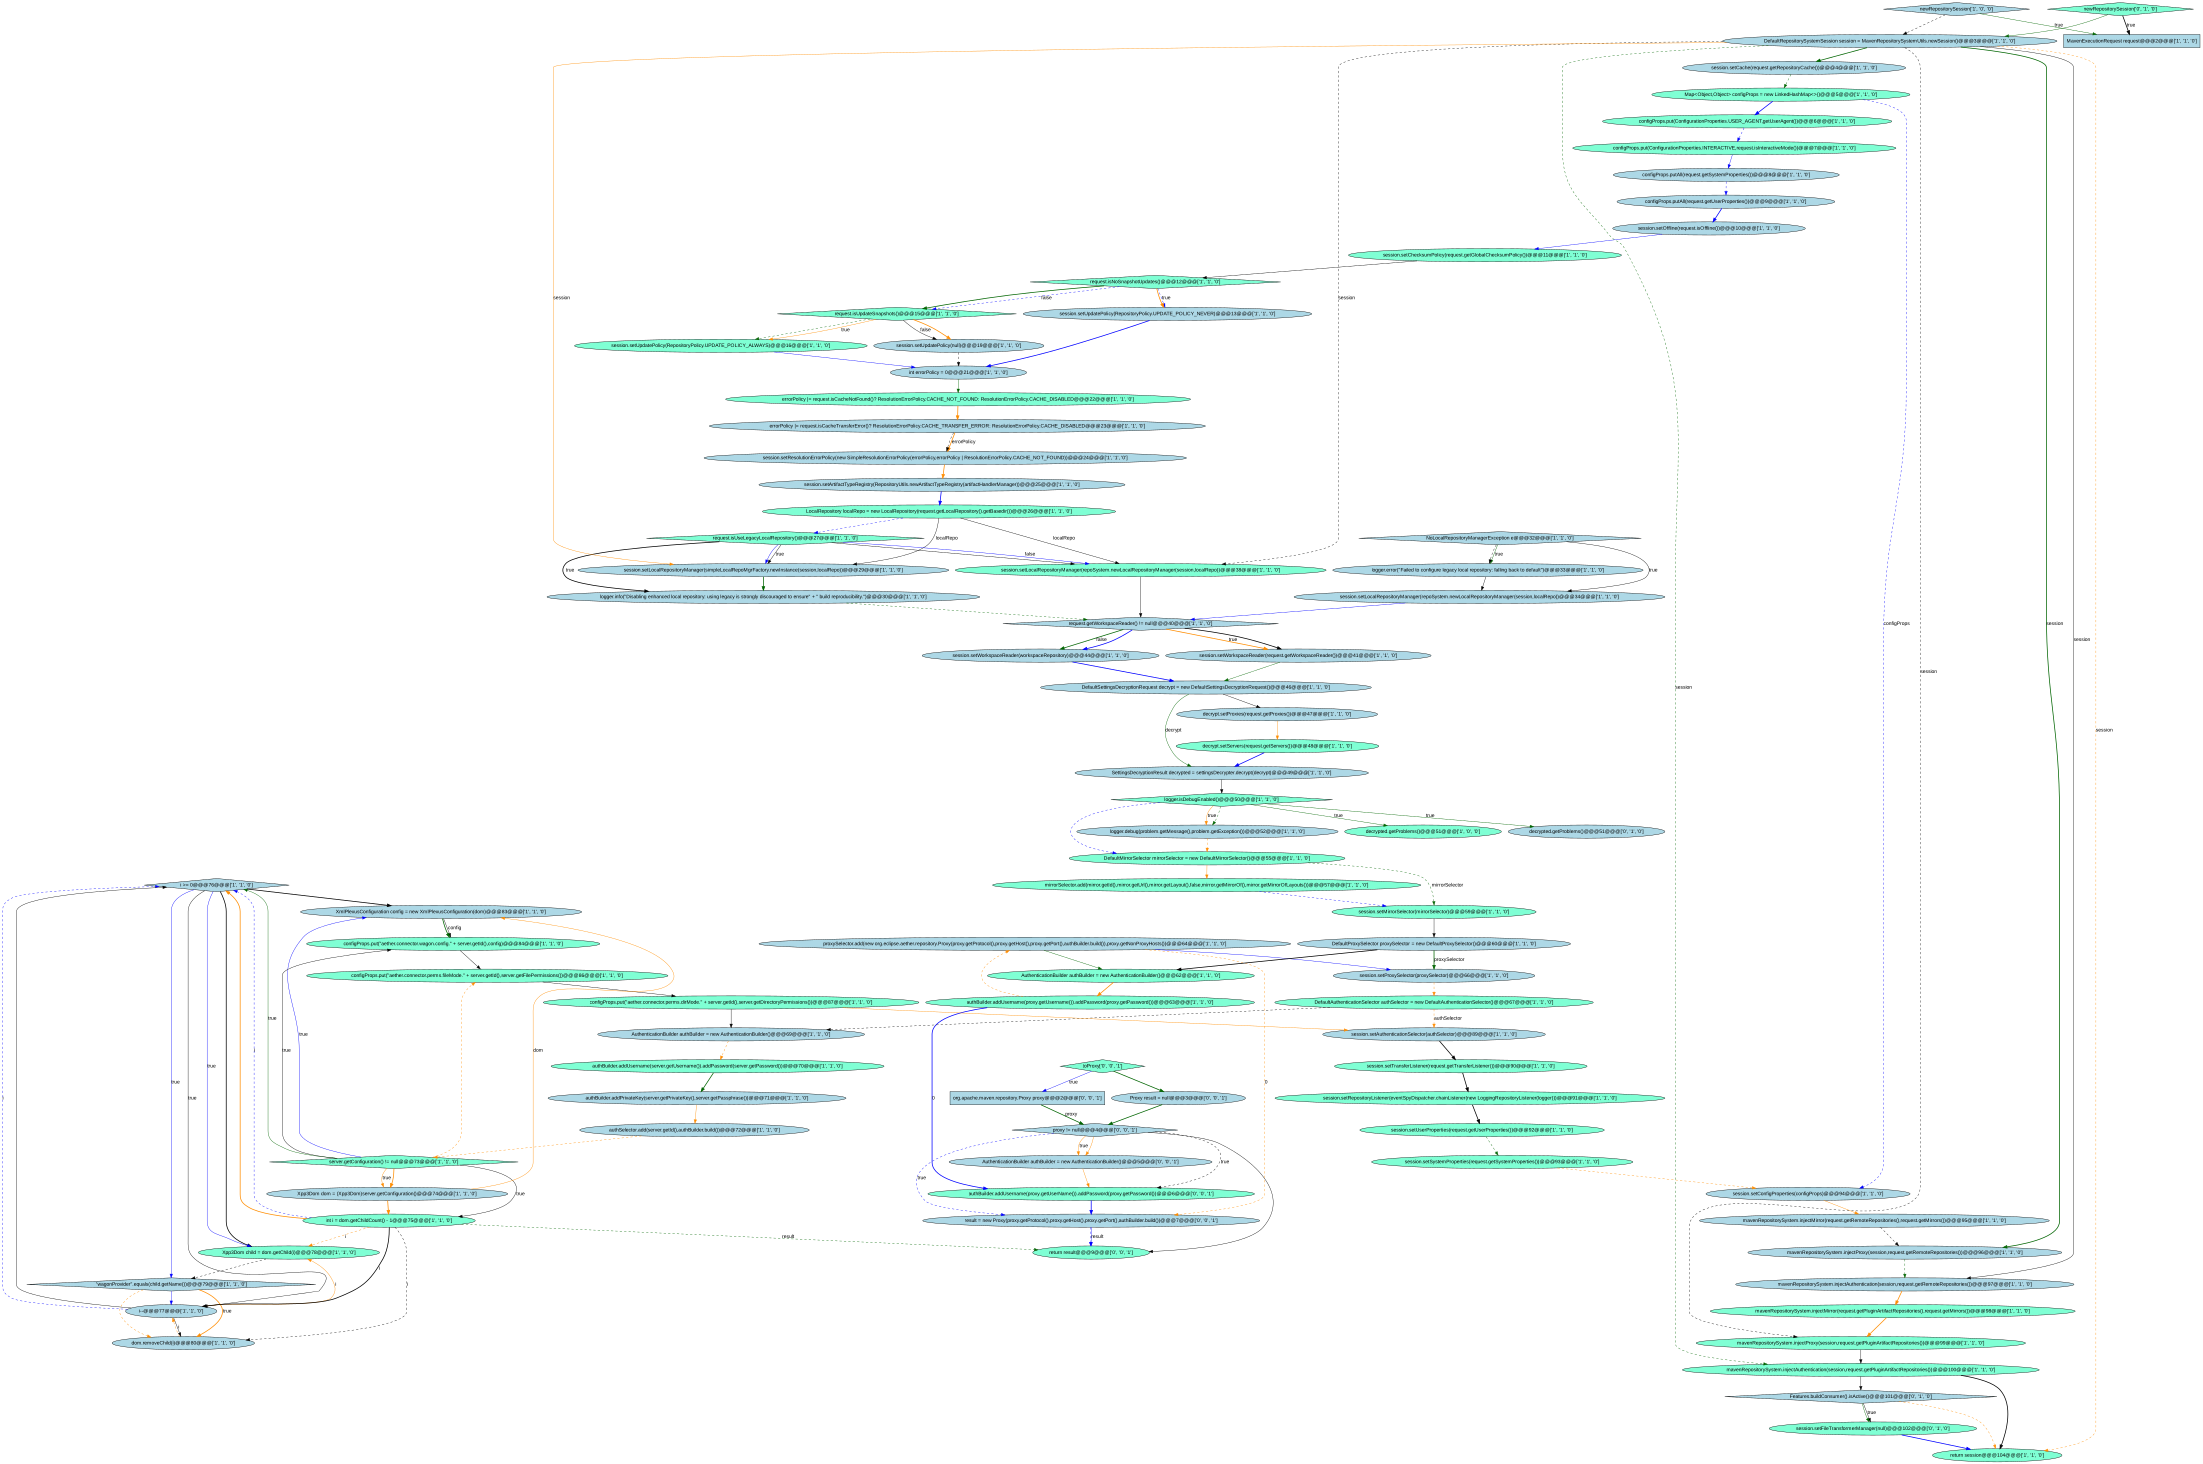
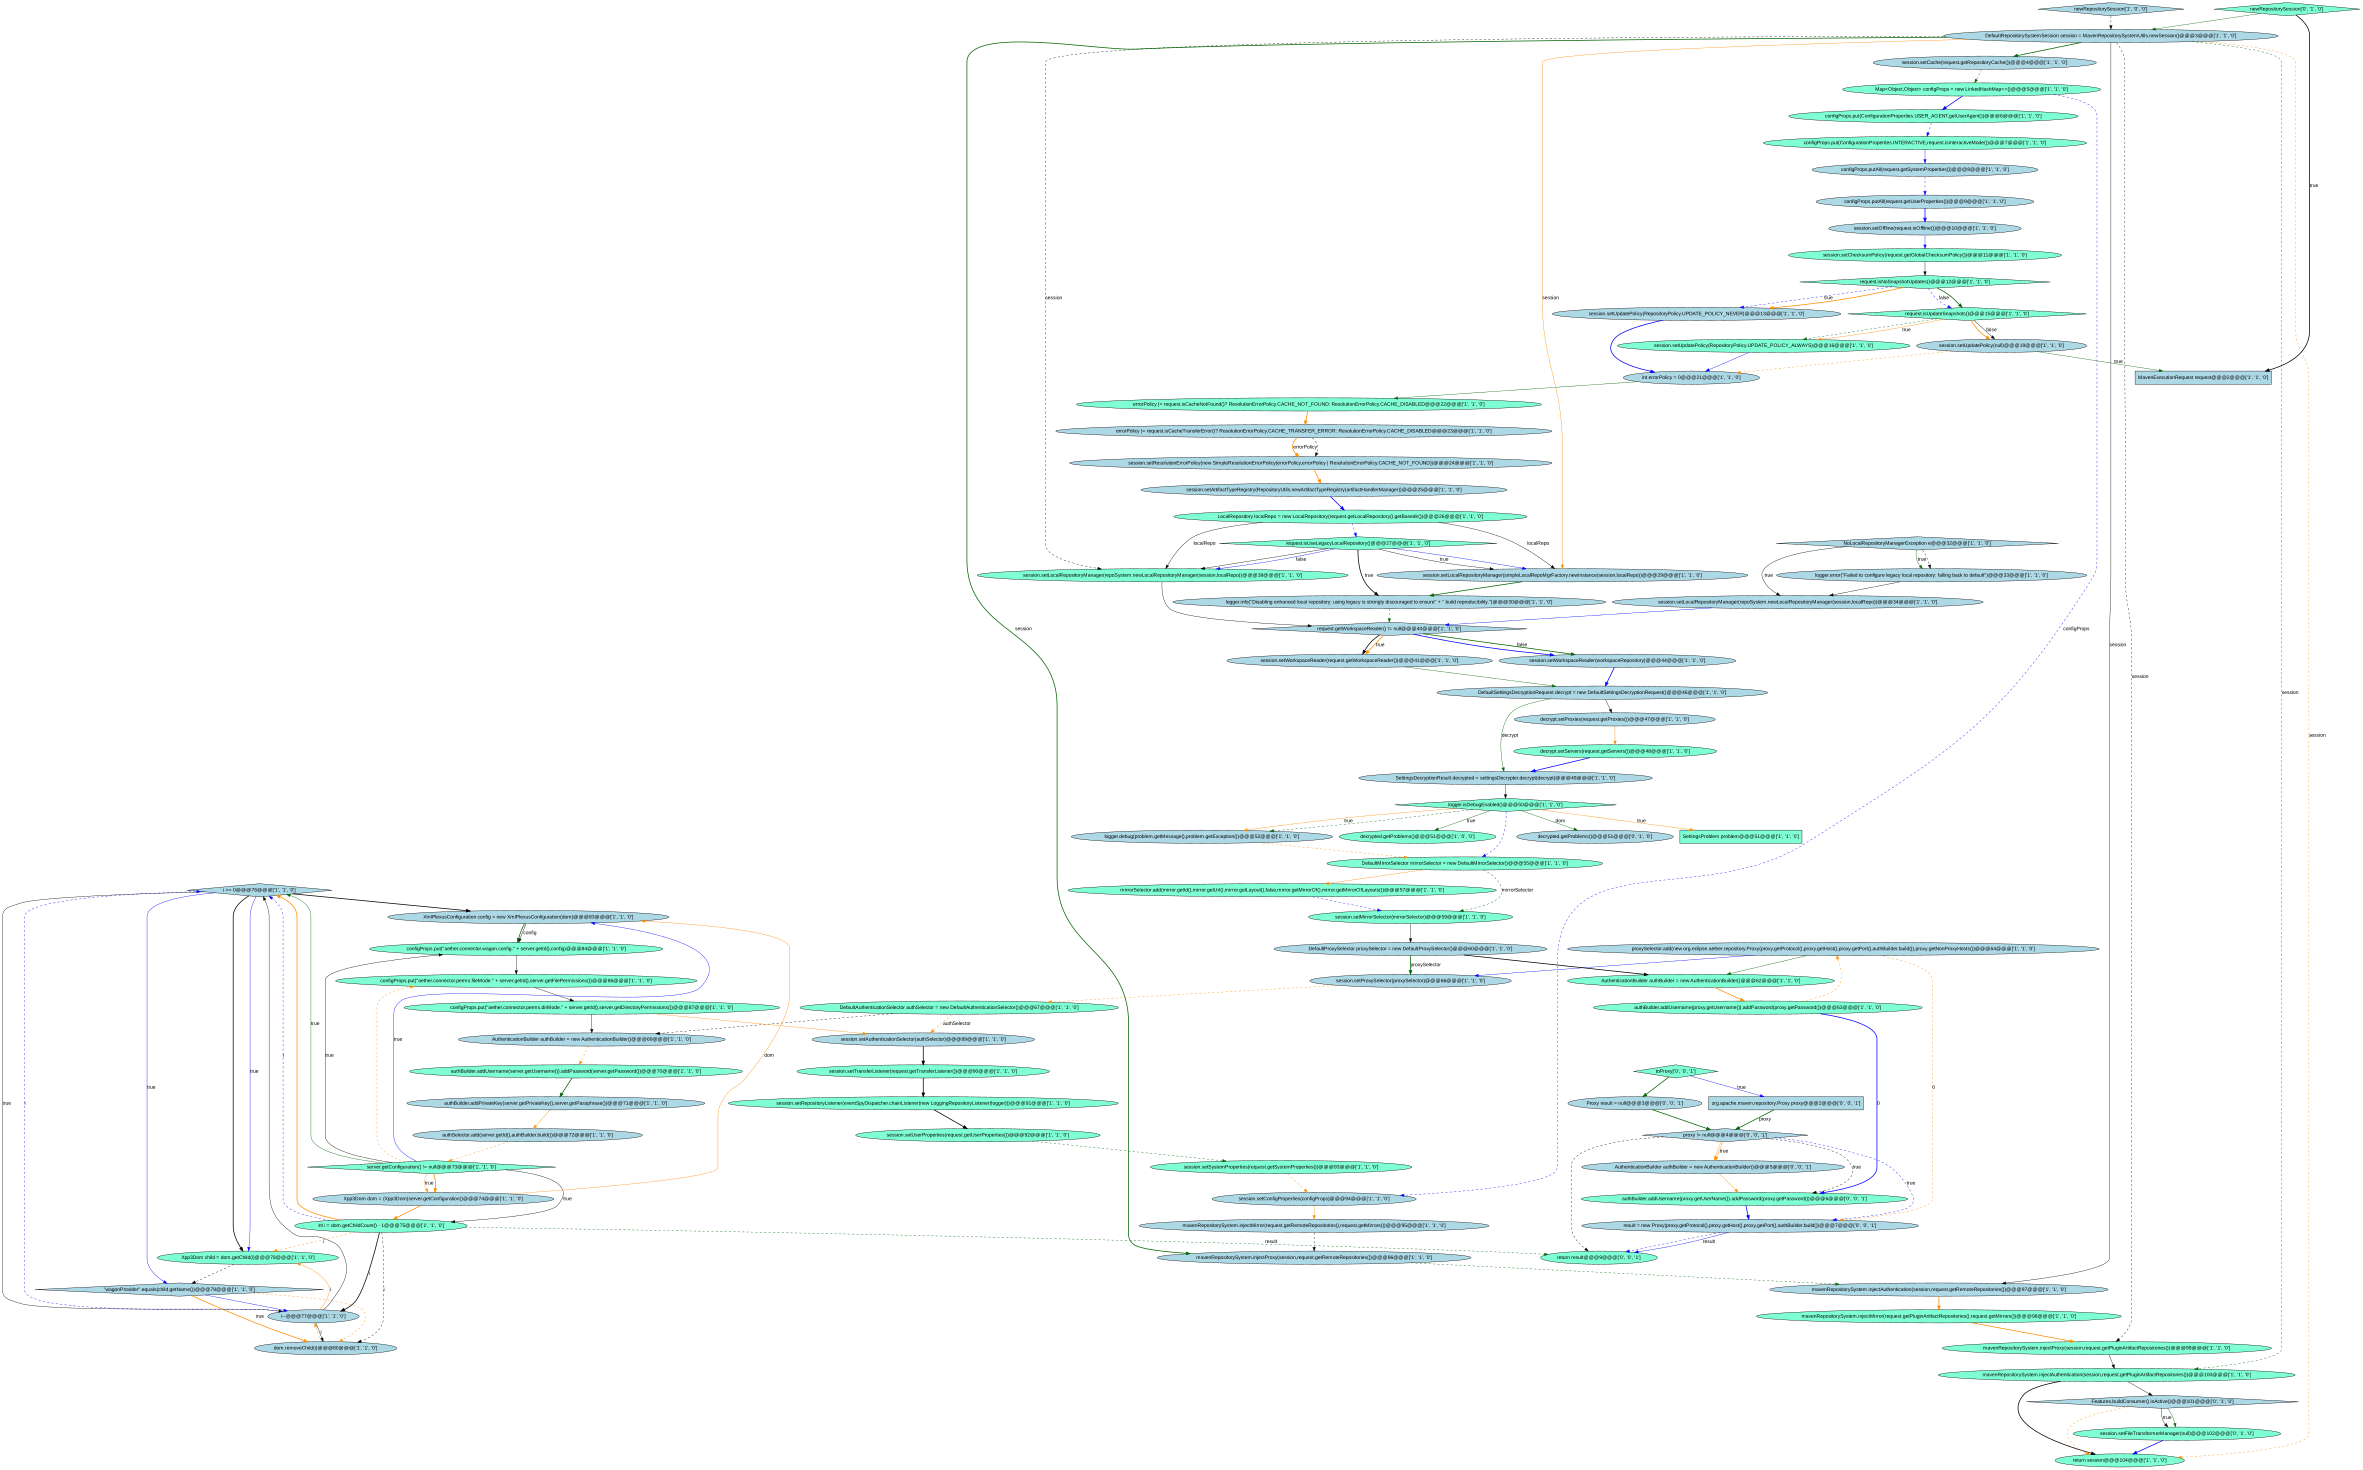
edge "newRepositorySession['1', '0', '0']" -> "MavenExecutionRequest request@@@2@@@['1', '1', '0']": now "session.setUpdatePolicy(null)@@@19@@@['1', '1', '0']" -> "MavenExecutionRequest request@@@2@@@['1', '1', '0']"
edge "session.setUpdatePolicy(null)@@@19@@@['1', '1', '0']" -> "int errorPolicy = 0@@@21@@@['1', '1', '0']": color black -> darkorange
edge "logger.isDebugEnabled()@@@50@@@['1', '1', '0']" -> "decrypted.getProblems()@@@51@@@['0', '1', '0']": label "true" -> "dom"
node "SettingsProblem problem@@@51@@@['1', '1', '0']": added
edge "proxy != null@@@4@@@['0', '0', '1']" -> "return result@@@9@@@['0', '0', '1']": style solid -> dashed
